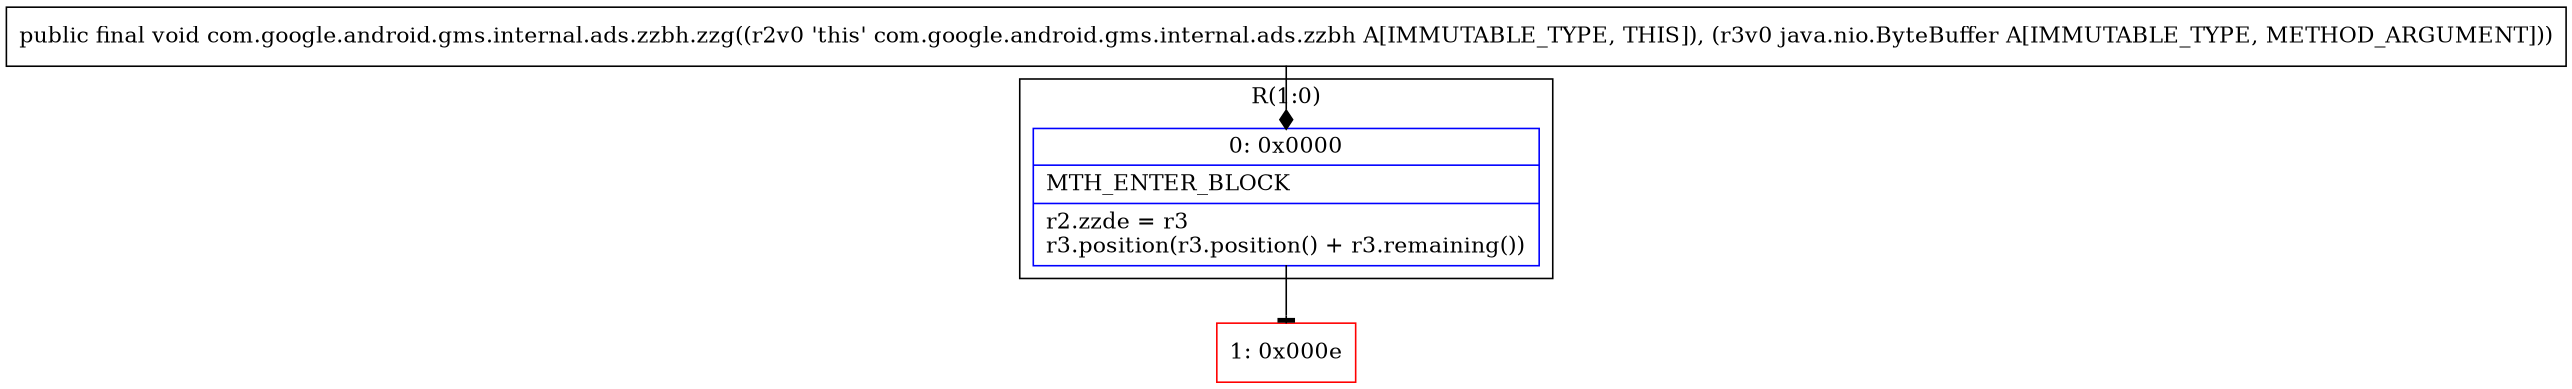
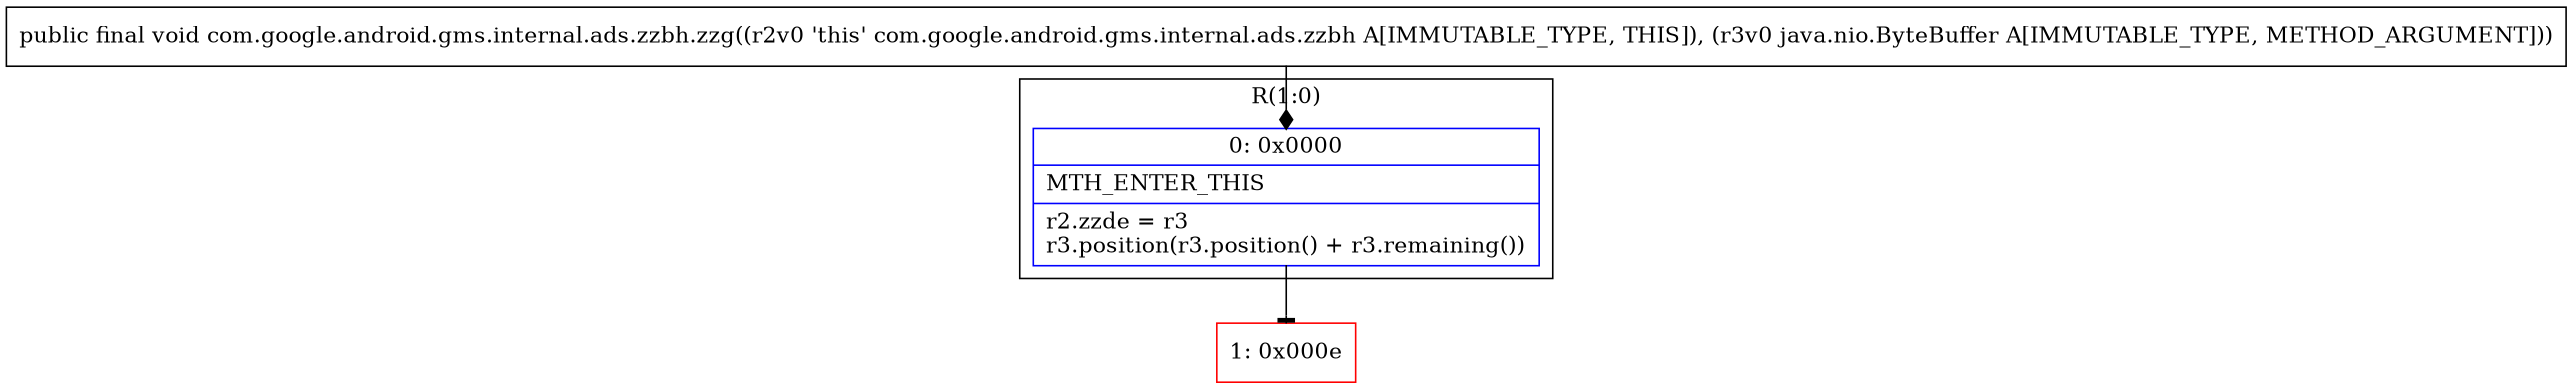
node "0: 0x0000": text "MTH_ENTER_BLOCK" -> "MTH_ENTER_THIS"
